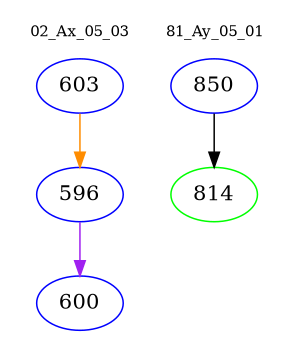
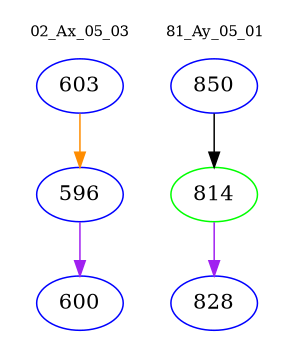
node "828": added
